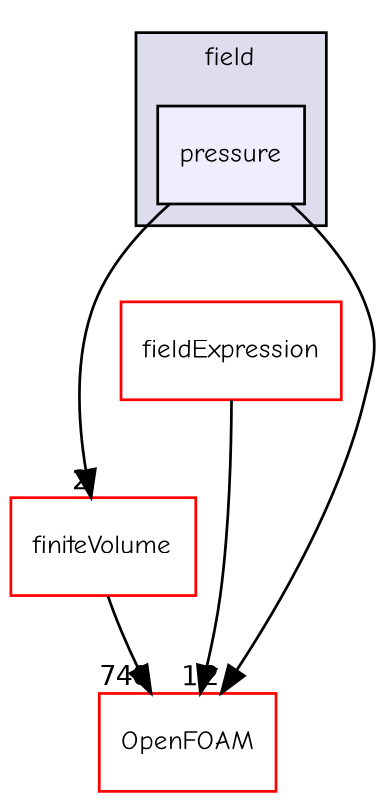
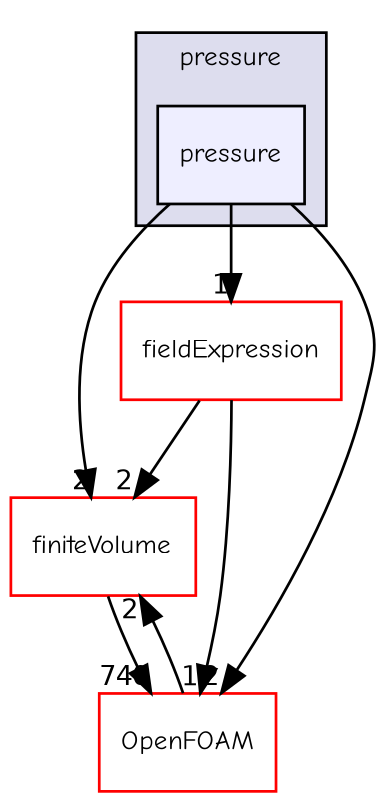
cluster "field": label "field" -> "pressure"
edge "pressure" -> "fieldExpression": added
edge "fieldExpression" -> "finiteVolume": added
edge "OpenFOAM" -> "finiteVolume": added
